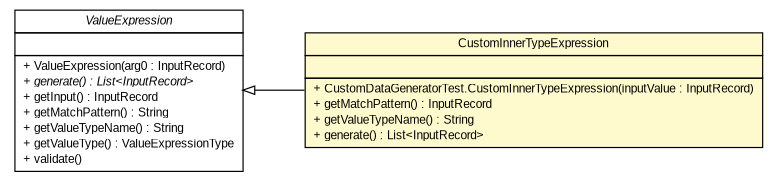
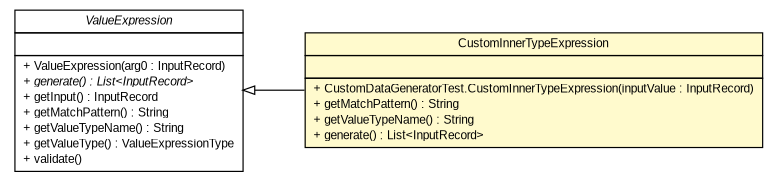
node "CustomInnerTypeExpression": text "+ getMatchPattern() : InputRecord" -> "+ getMatchPattern() : String"
